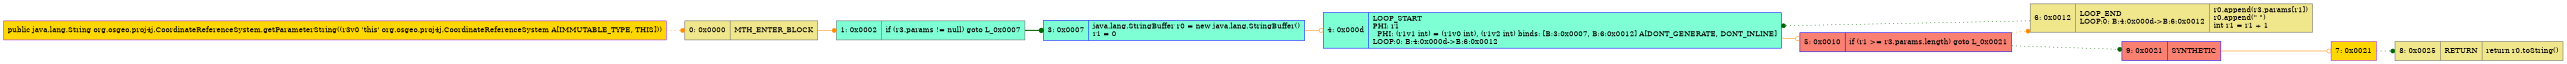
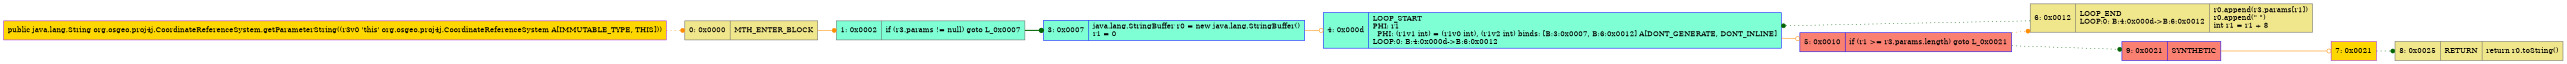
node "6: 0x0012": text "int r1 = r1 + 1" -> "int r1 = r1 + 8"
